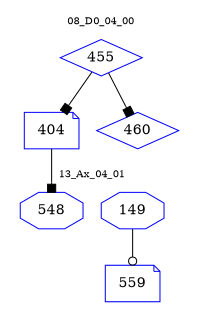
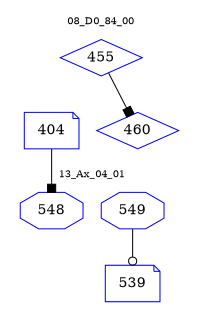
cluster "08_D0_04_00": label "08_D0_04_00" -> "08_D0_84_00"
edge "455" -> "404": removed
node "149": label "149" -> "549"
node "559": label "559" -> "539"
